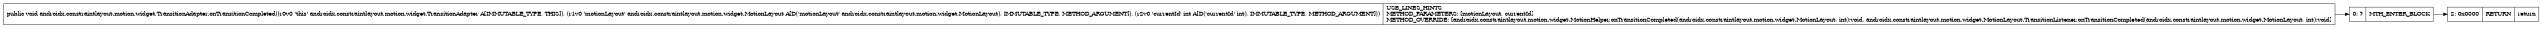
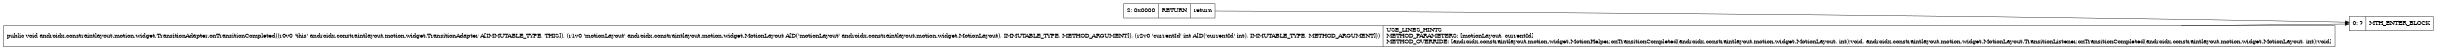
edge "0: ?" -> "2: 0x0000": reversed
